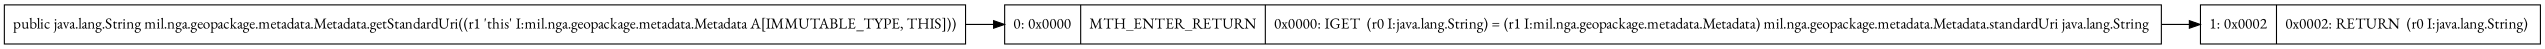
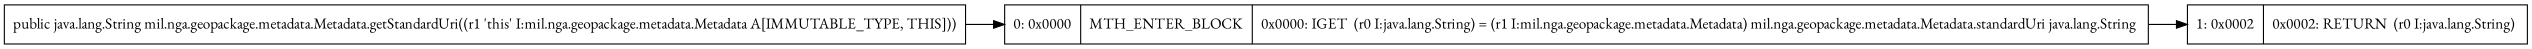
node "0: 0x0000": text "MTH_ENTER_RETURN" -> "MTH_ENTER_BLOCK"
